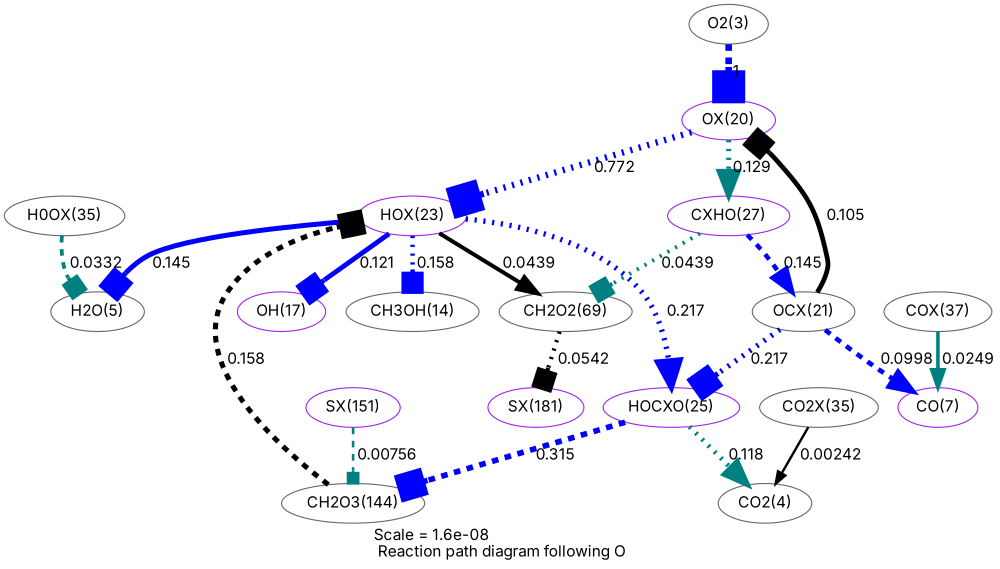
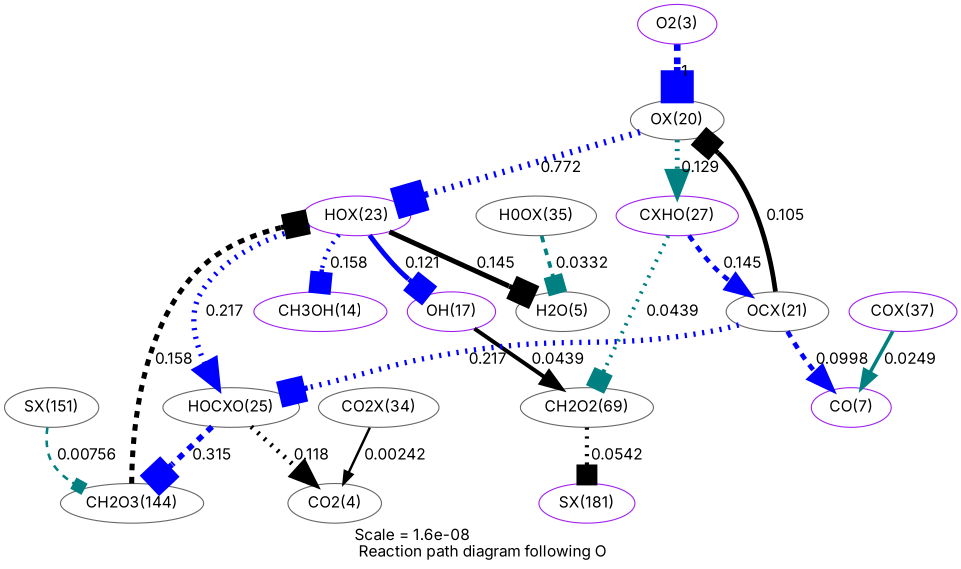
node "O2(3)": color gray40 -> purple
node "OX(20)": color purple -> gray40
edge "HOX(23)" -> "H2O(5)": color blue -> black
edge "HOX(23)" -> "CH2O2(69)": now "OH(17)" -> "CH2O2(69)"
node "CH3OH(14)": color gray40 -> purple
node "COX(37)": color gray40 -> purple
node "SX(151)": color purple -> gray40
node "HOCXO(25)": color purple -> gray40
node "CO2X(35)": label "CO2X(35)" -> "CO2X(34)"
edge "HOCXO(25)" -> "CO2(4)": color teal -> black
